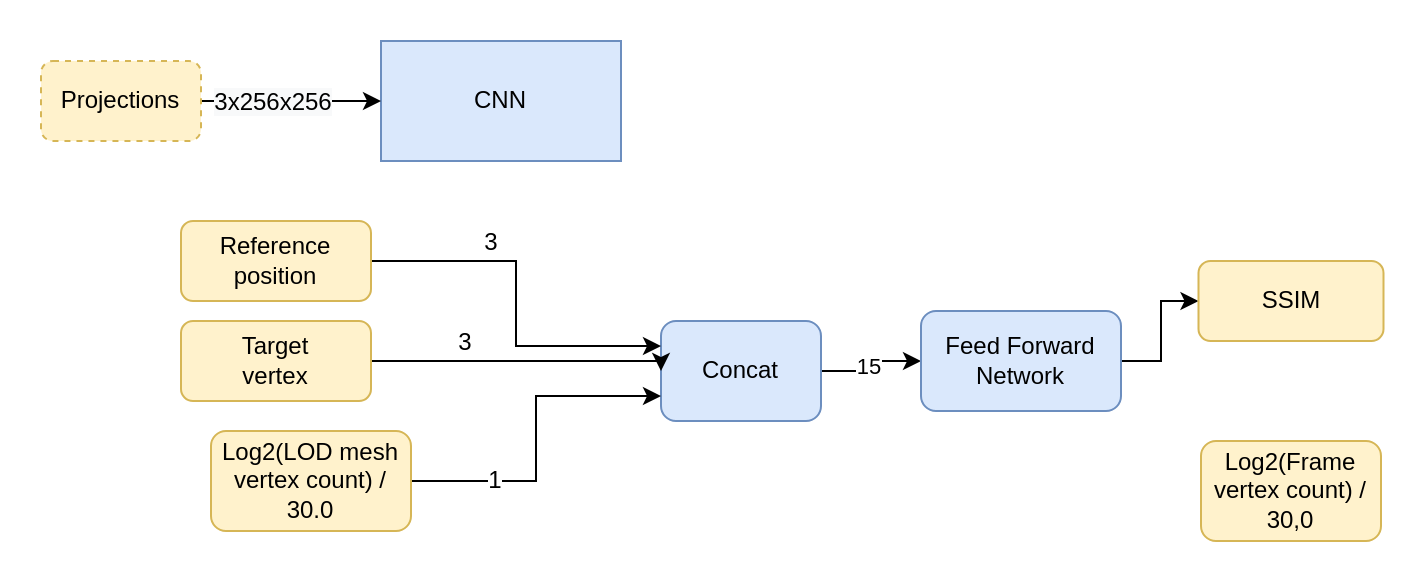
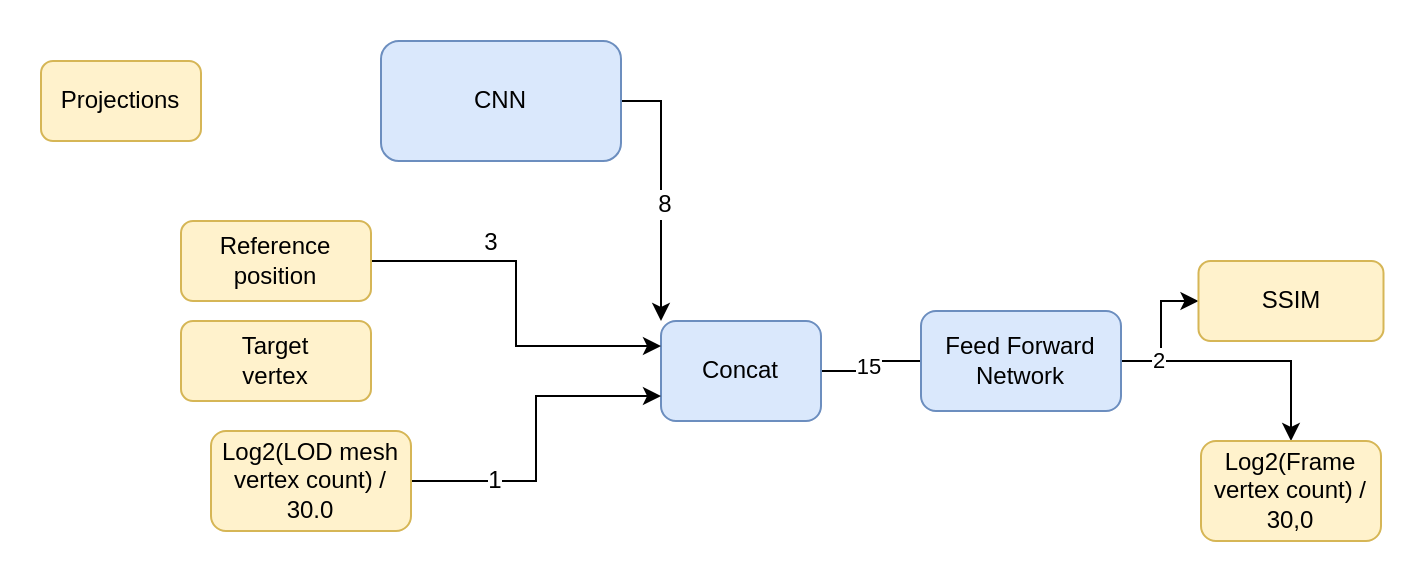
node "Projections": style dashed -> solid
edge "Projections" -> "CNN": removed, label "3x256x256"
node "CNN": shape rectangle -> rounded rectangle
edge "CNN" -> "Concat": added, label "8"
edge "Target vertex" -> "Concat": removed, label "3"
edge "Concat" -> "Feed Forward Network": arrowhead classic -> none
edge "Feed Forward Network" -> "Log2(Frame vertex count) / 30,0": added, label "2"
